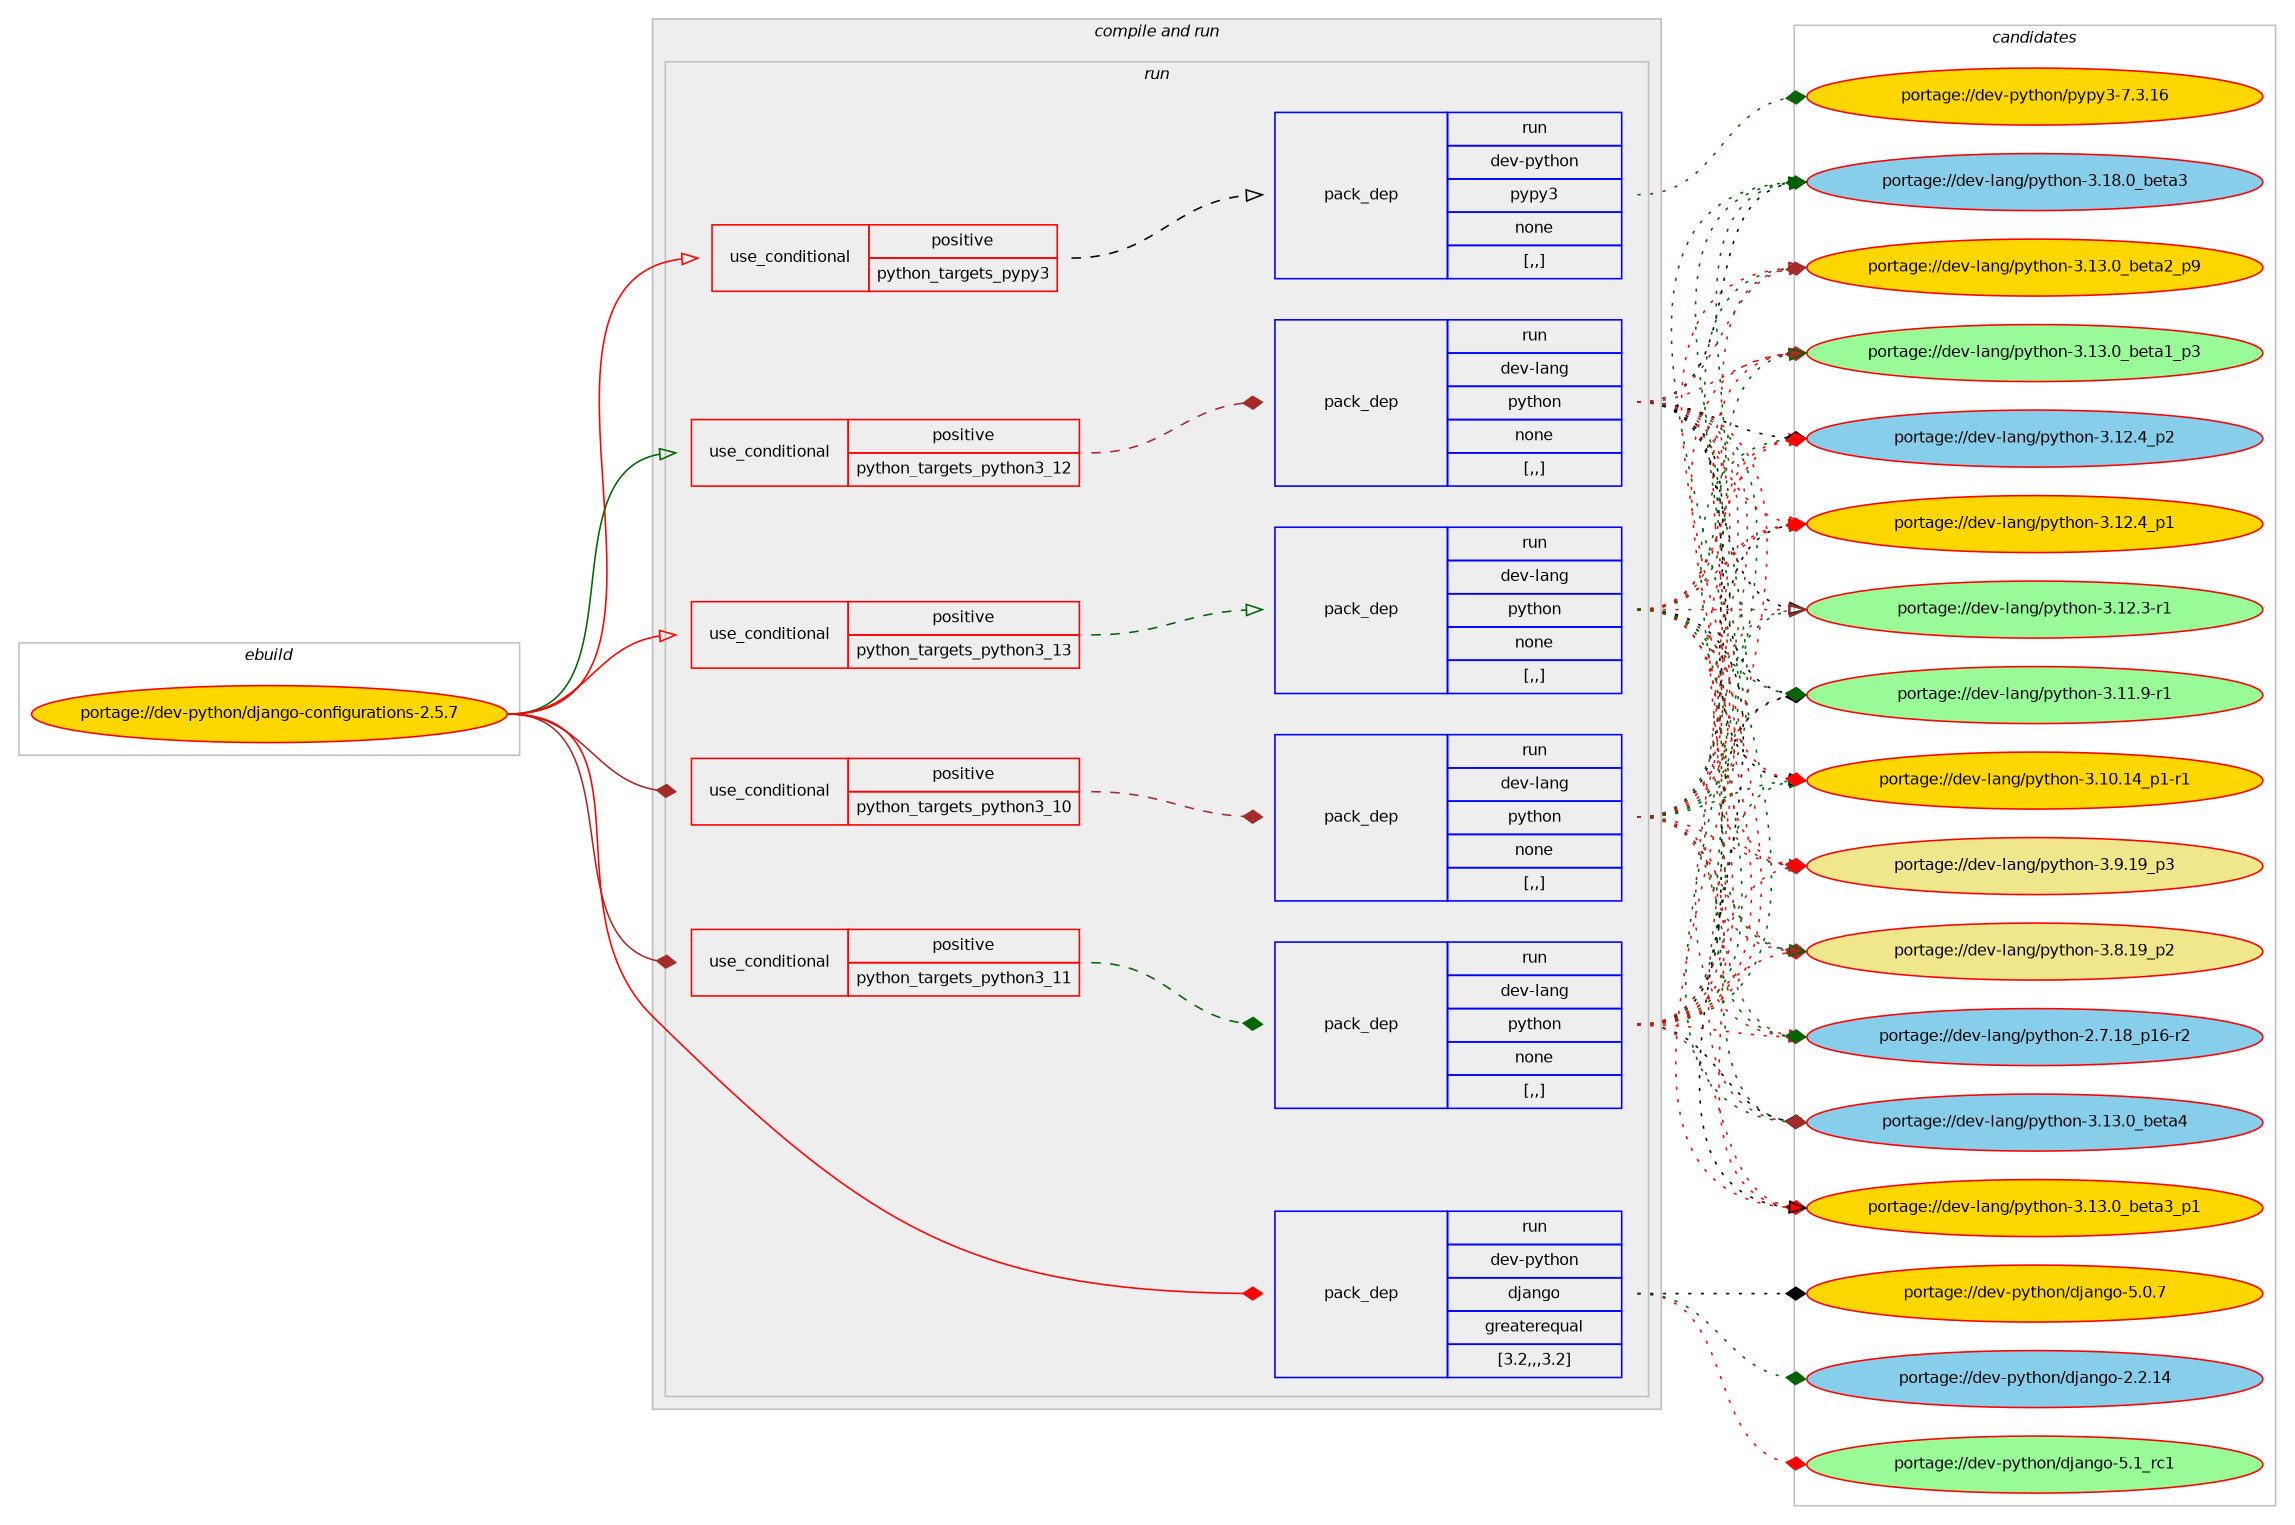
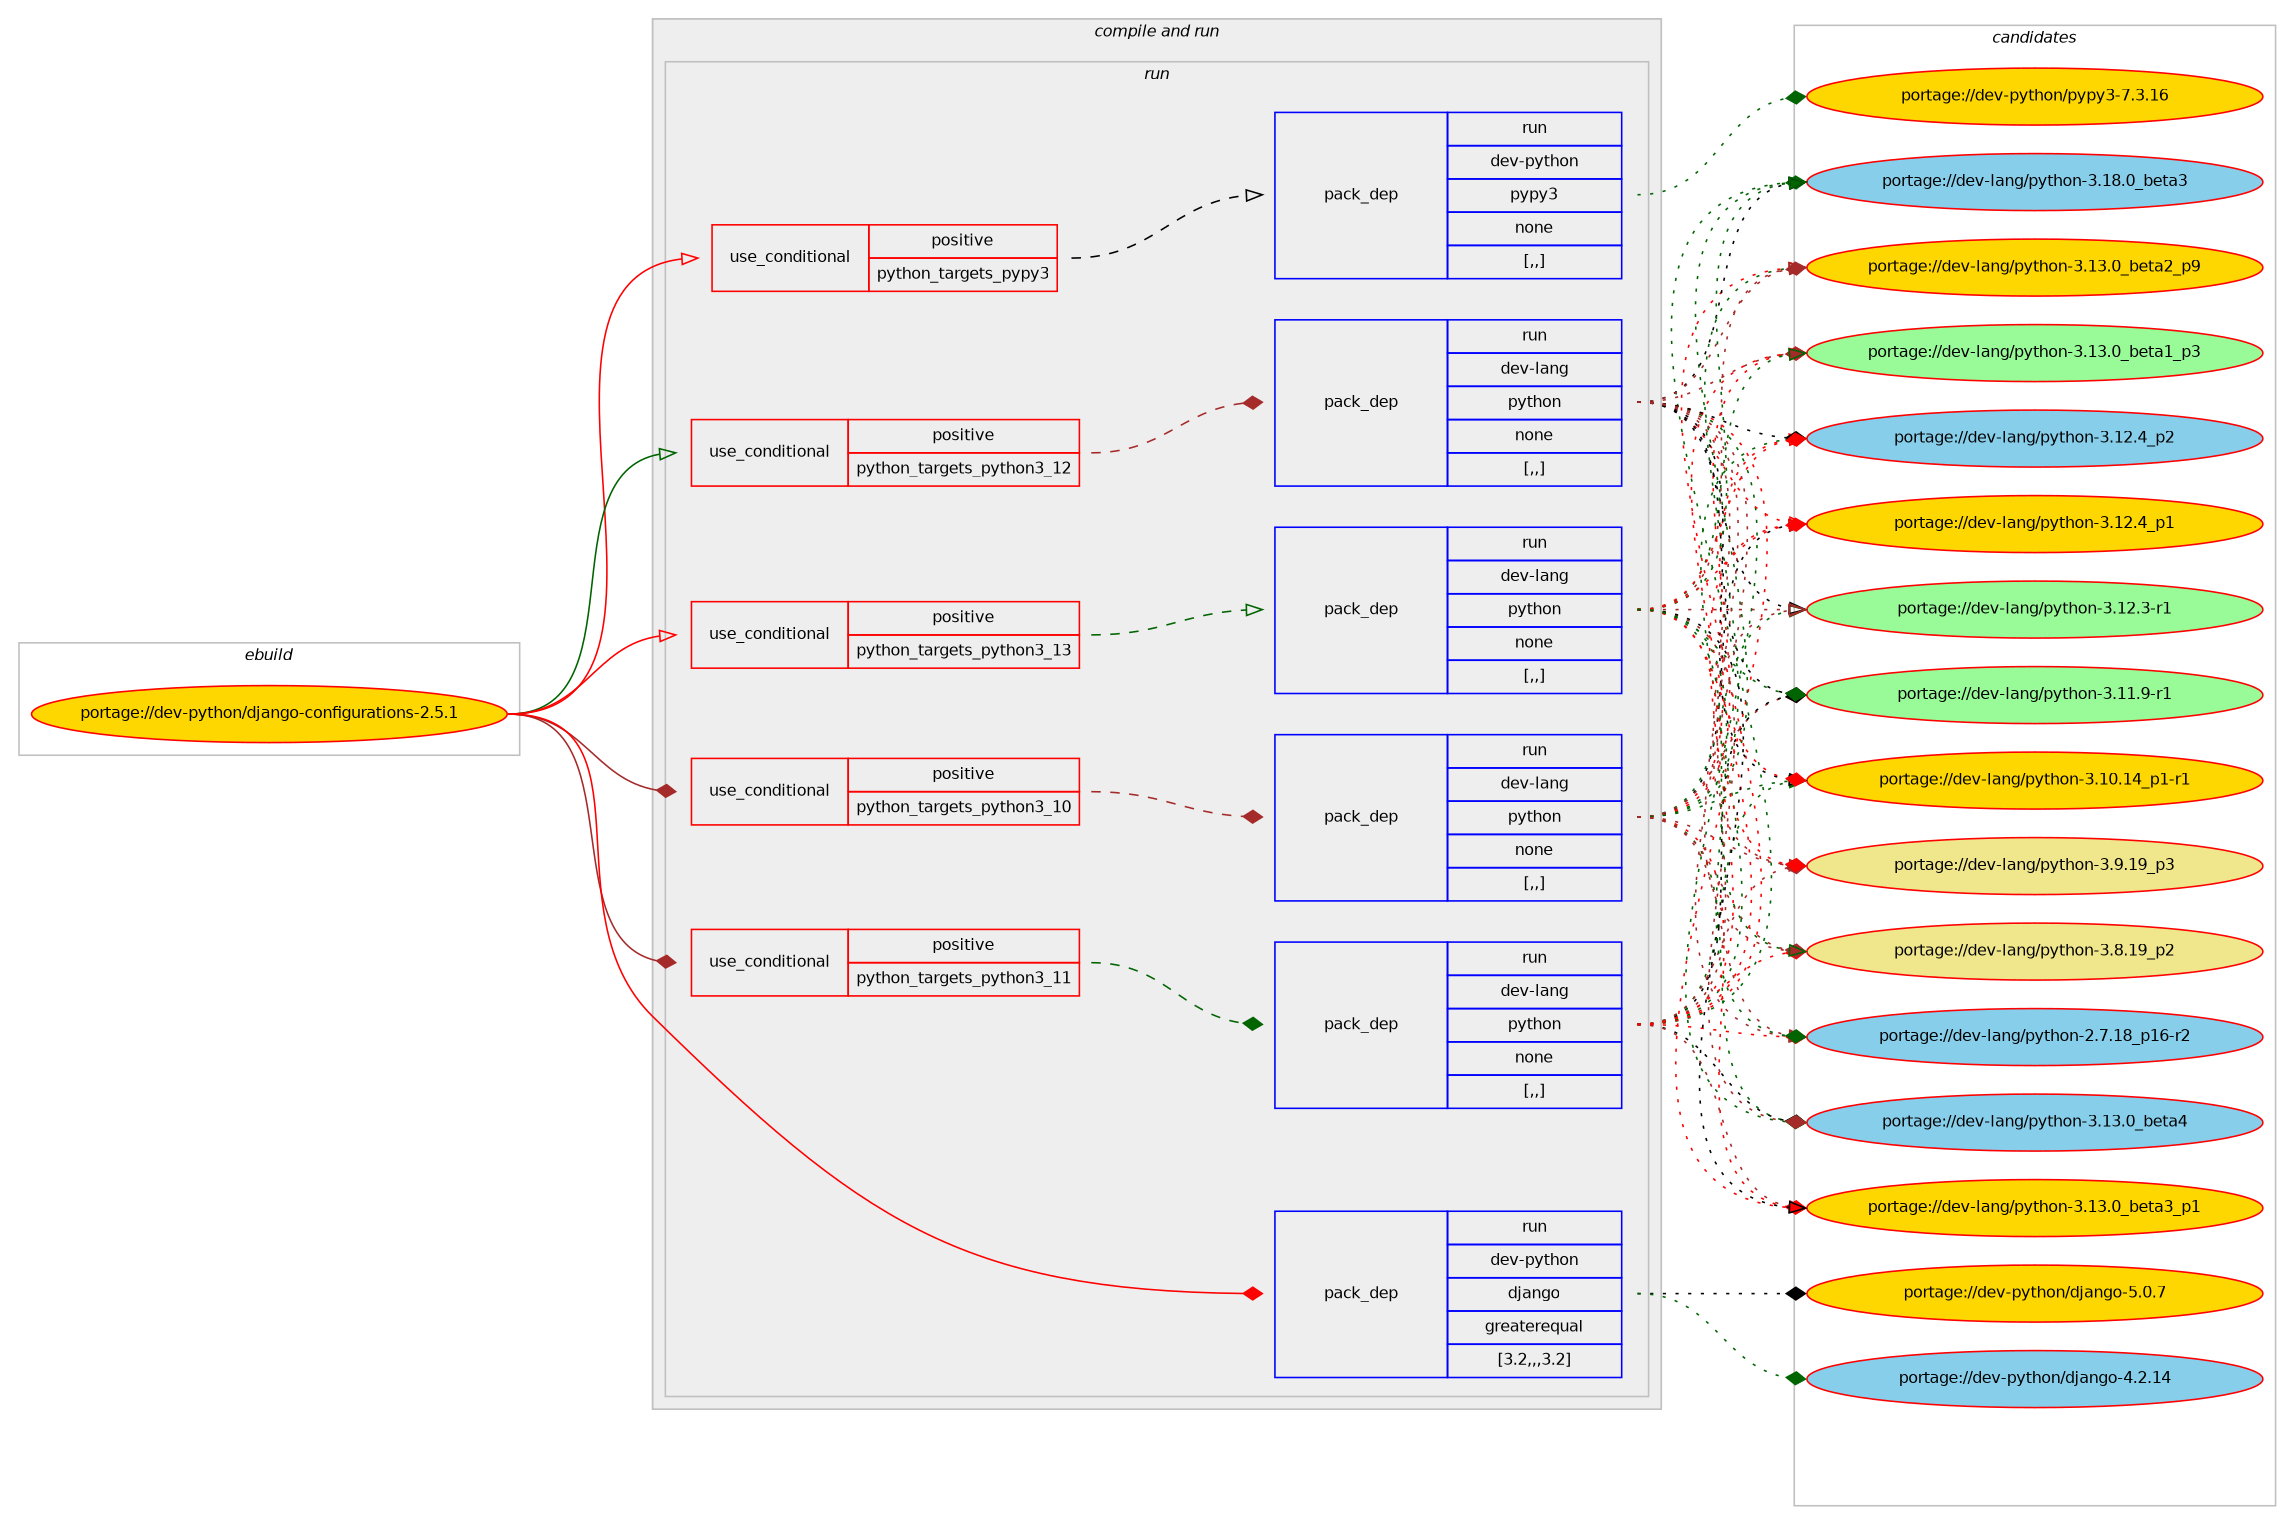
node "portage://dev-python/django-configurations-2.5.7": label "portage://dev-python/django-configurations-2.5.7" -> "portage://dev-python/django-configurations-2.5.1"
node "portage://dev-python/django-2.2.14": label "portage://dev-python/django-2.2.14" -> "portage://dev-python/django-4.2.14"
node "portage://dev-python/django-5.1_rc1": removed
